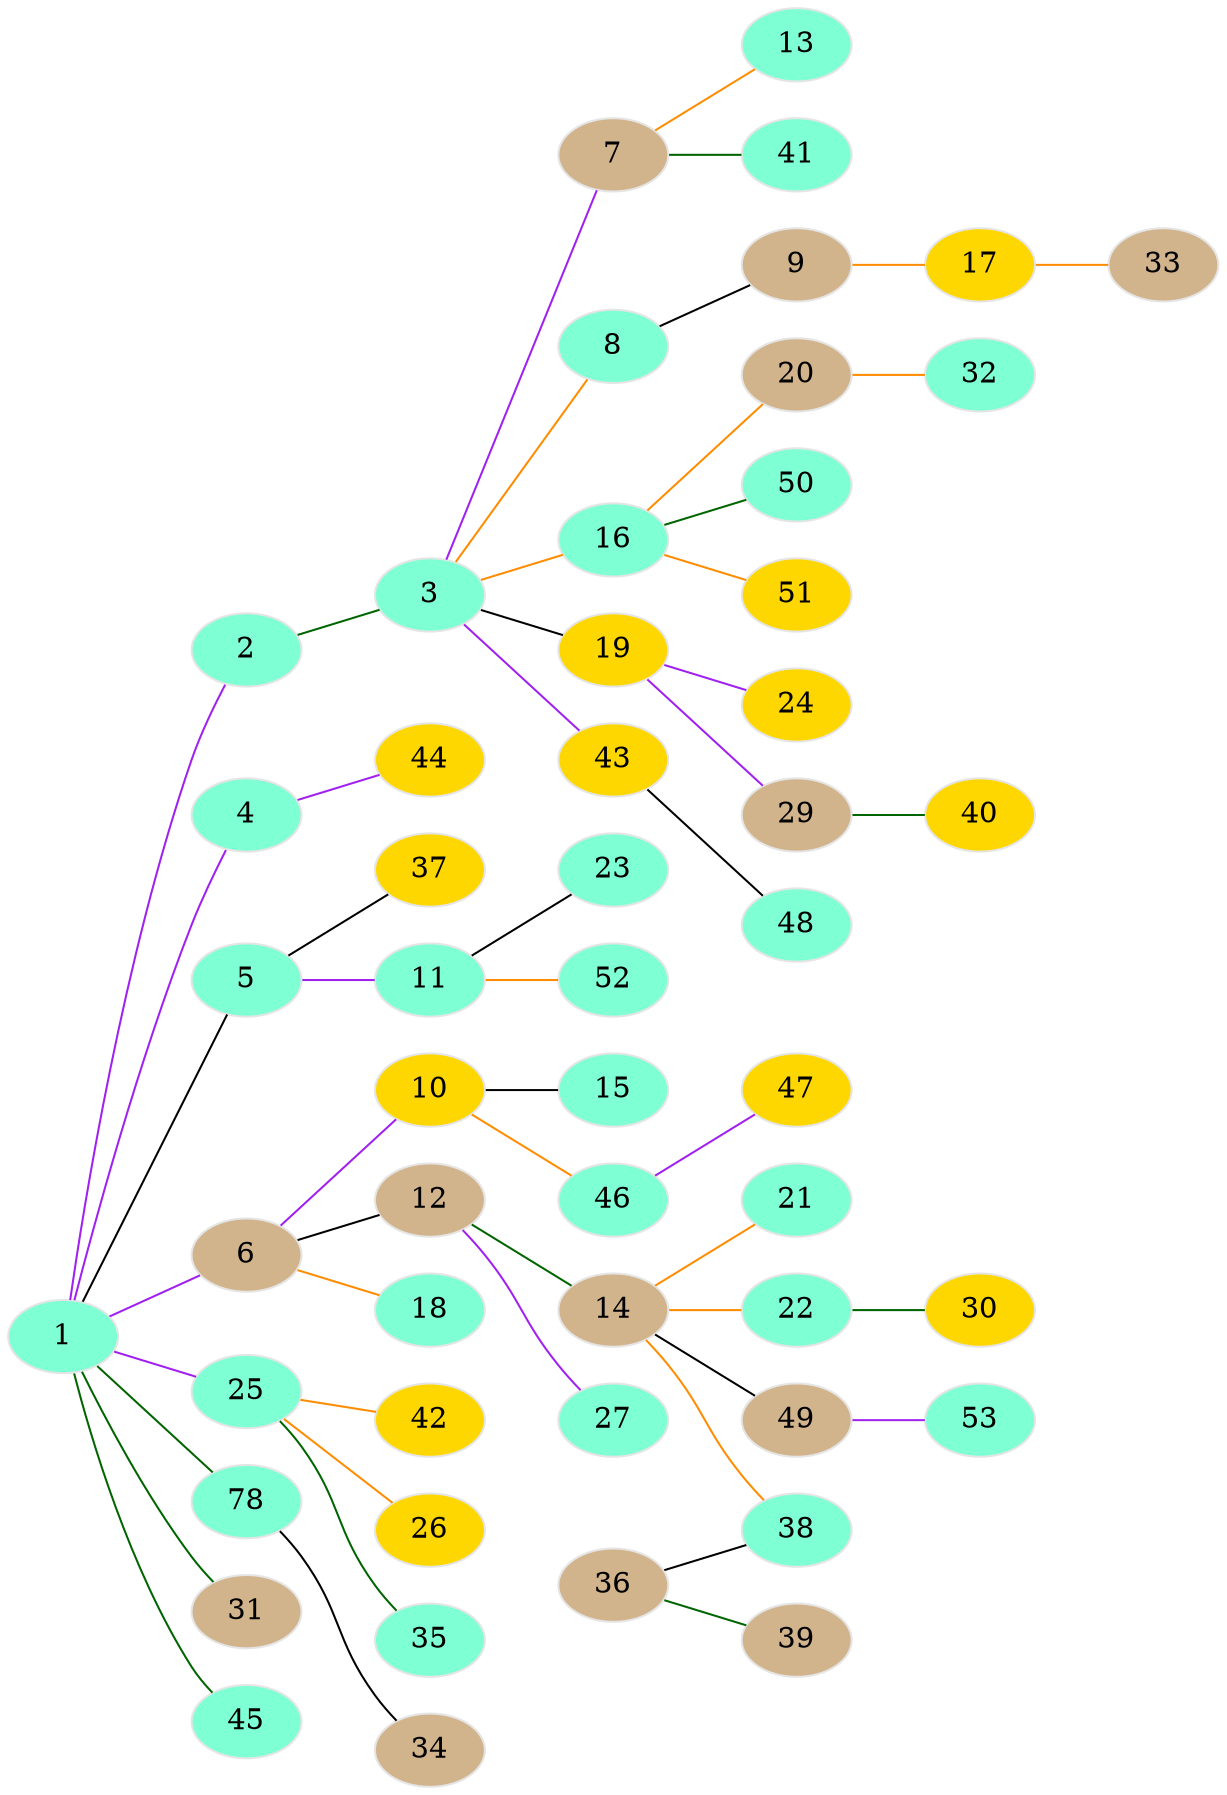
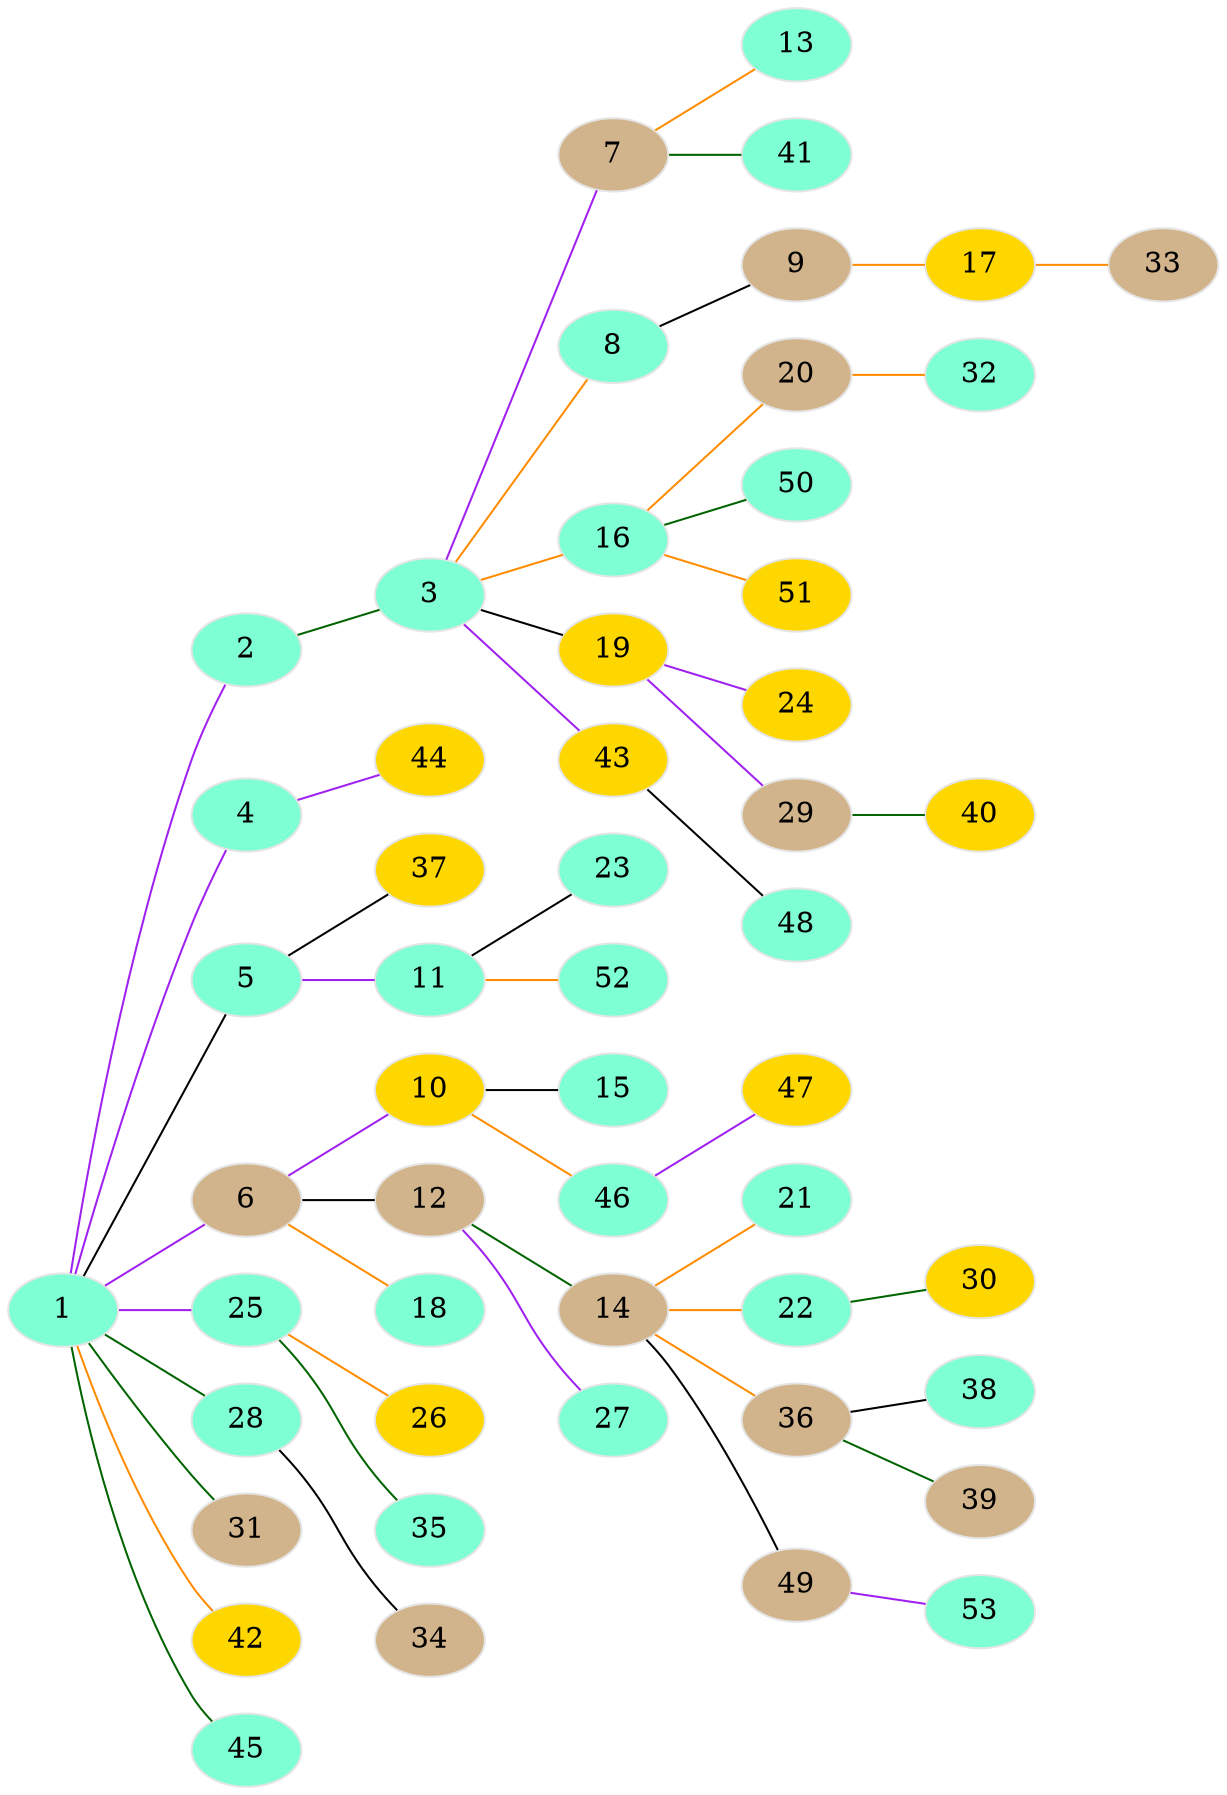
edge "25" -- "42": now "1" -- "42"
edge "14" -- "38": now "14" -- "36"
node "78": label "78" -> "28"
